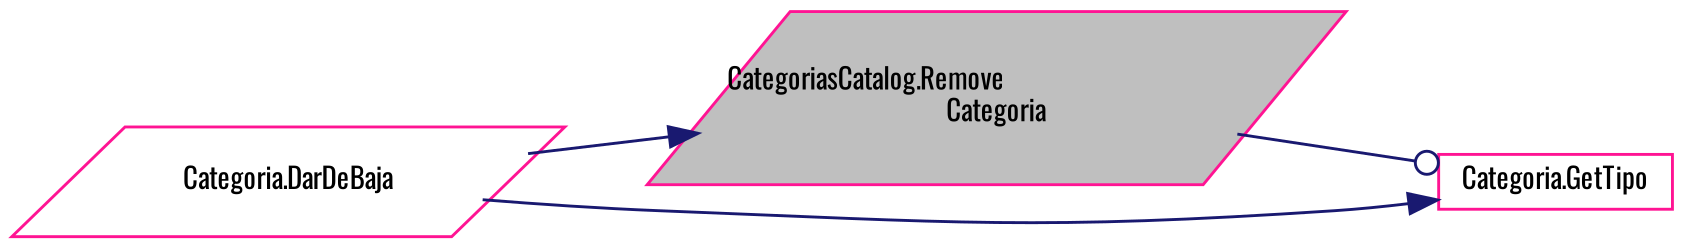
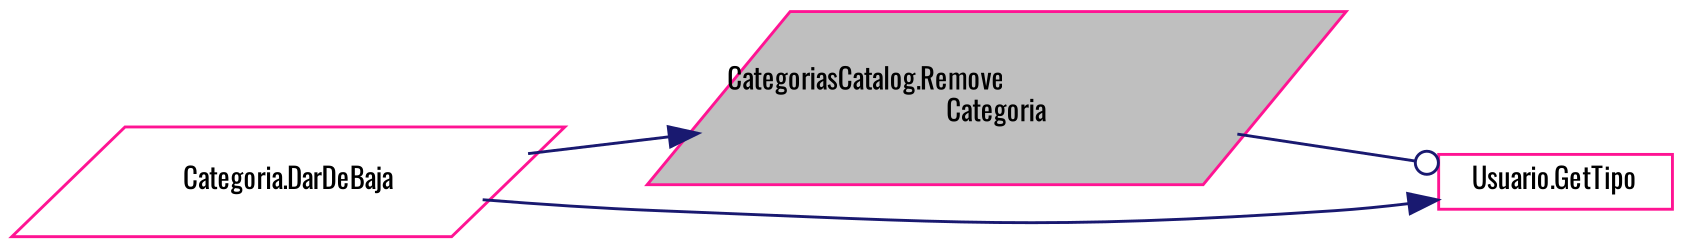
node "Categoria.GetTipo": label "Categoria.GetTipo" -> "Usuario.GetTipo"
